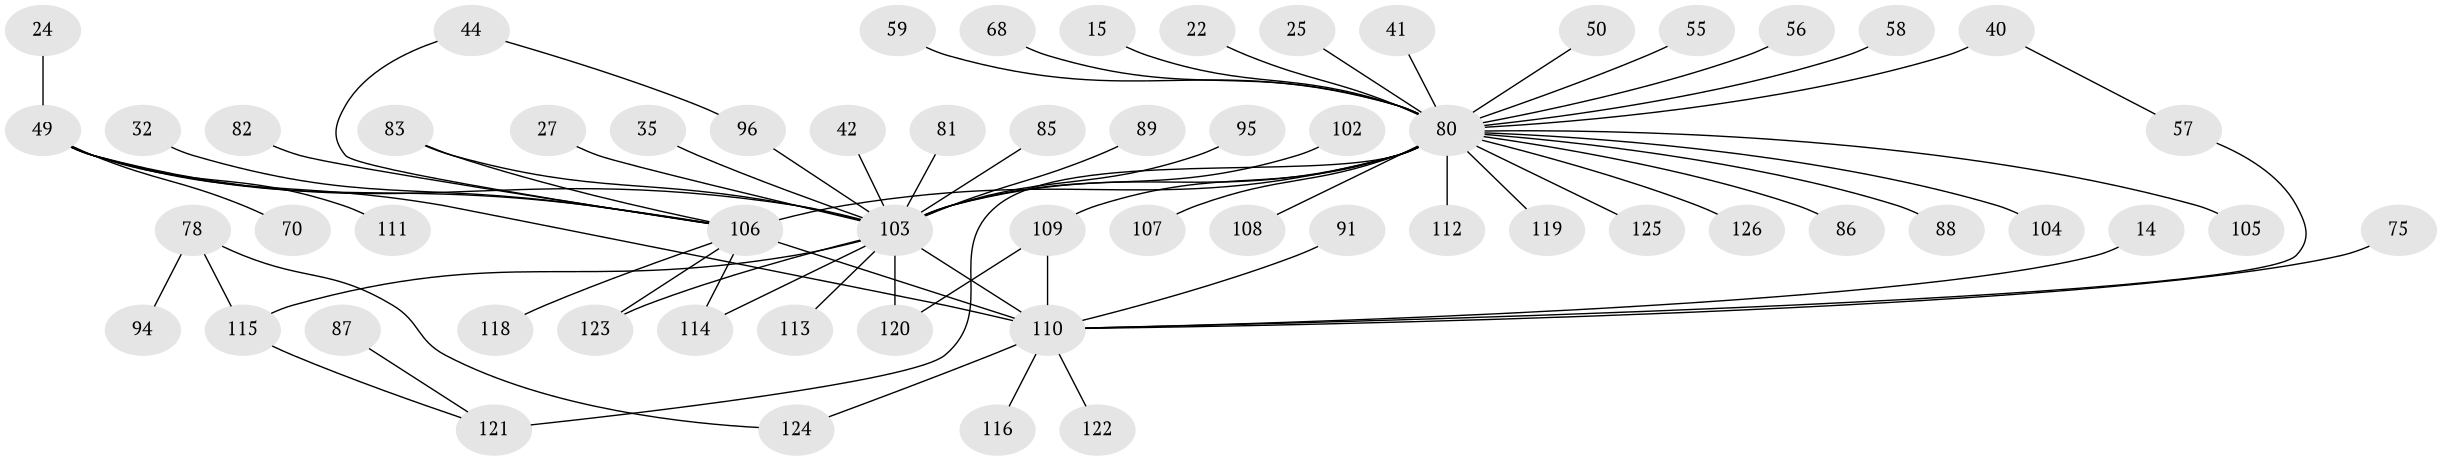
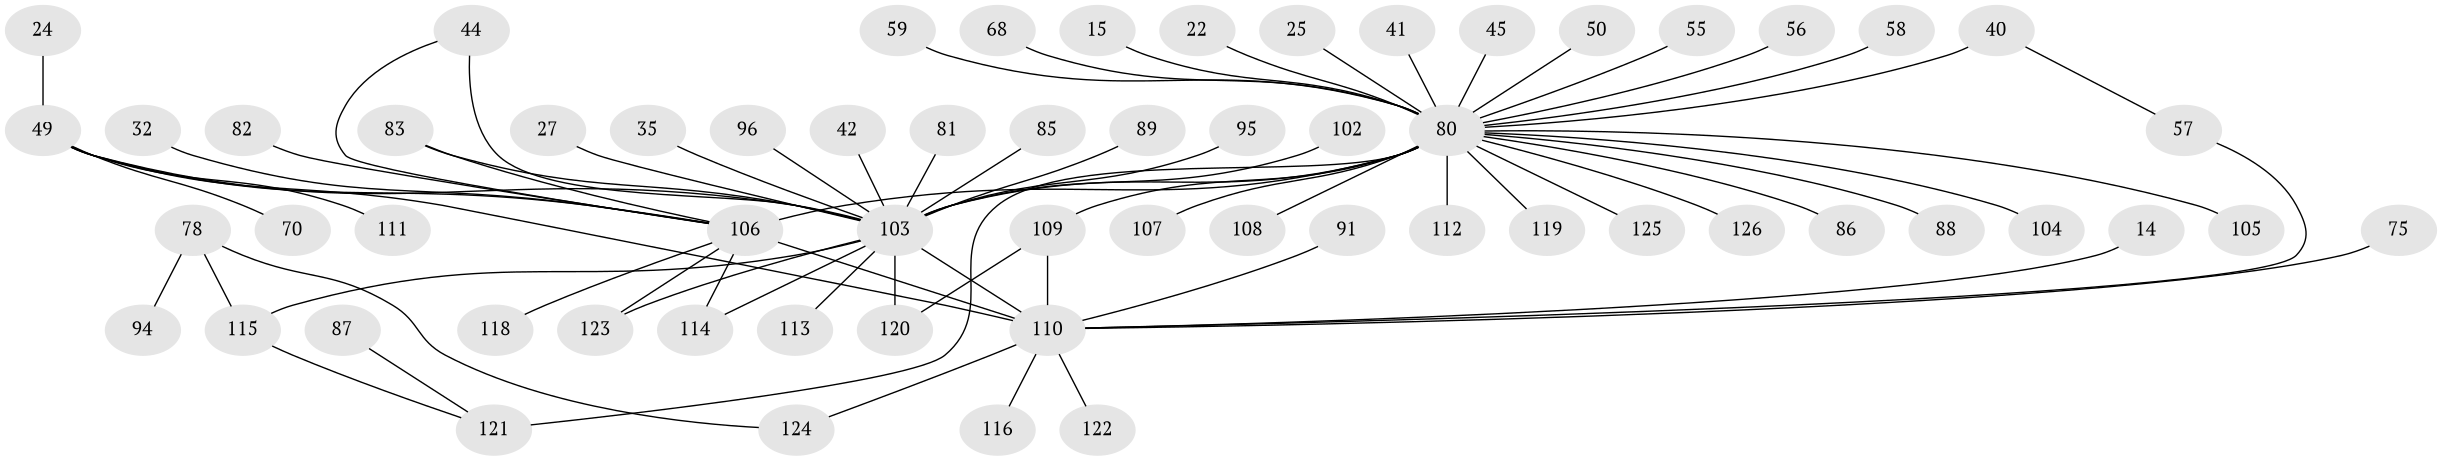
node "45": added
edge "44" -- "96": now "44" -- "103"
